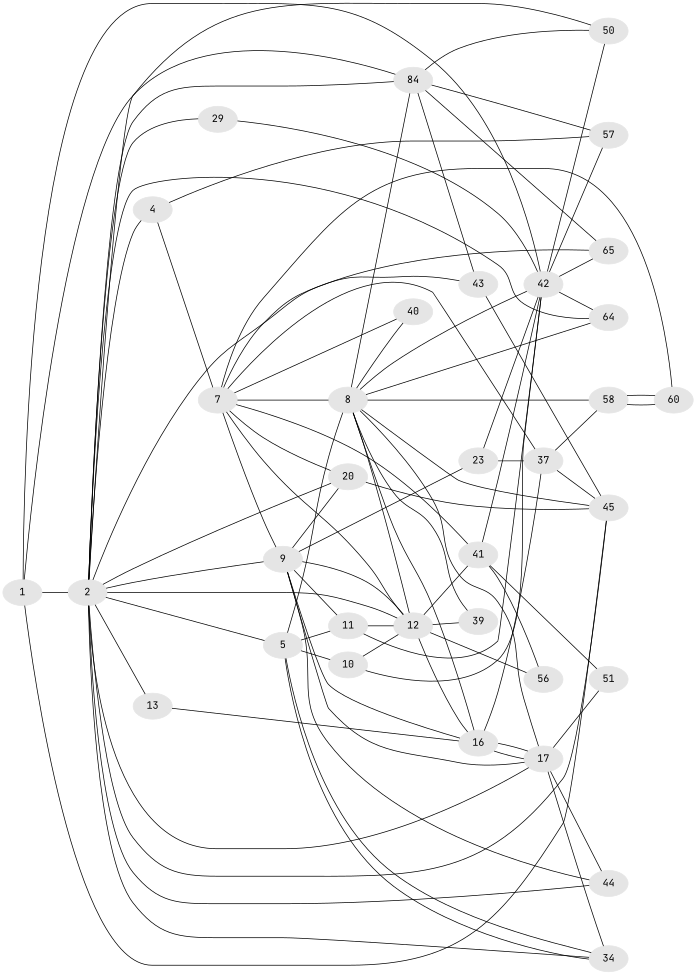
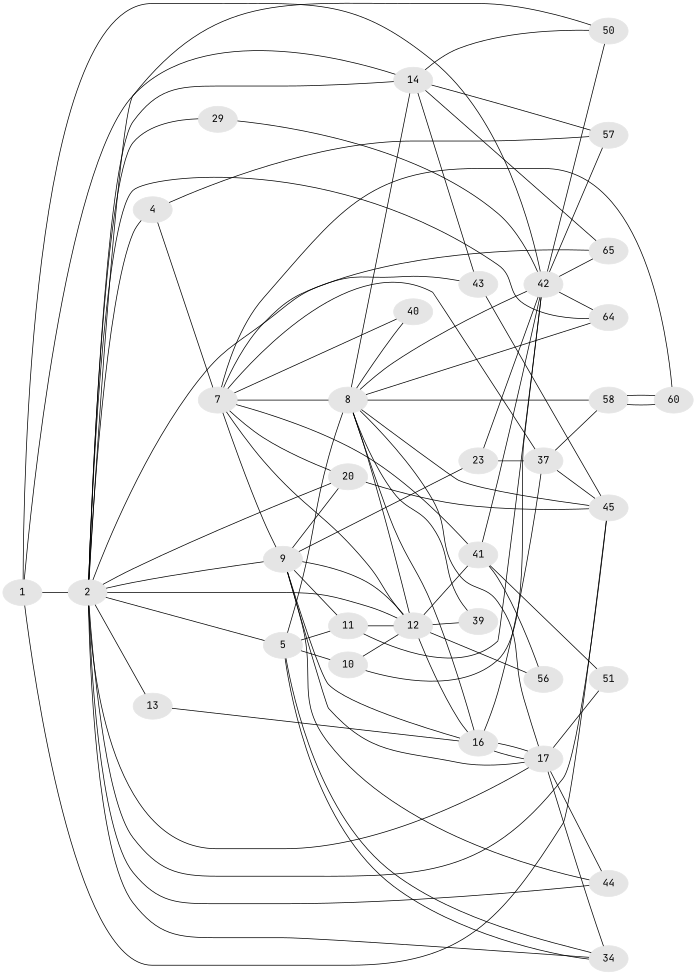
node "84": label "84" -> "14"
